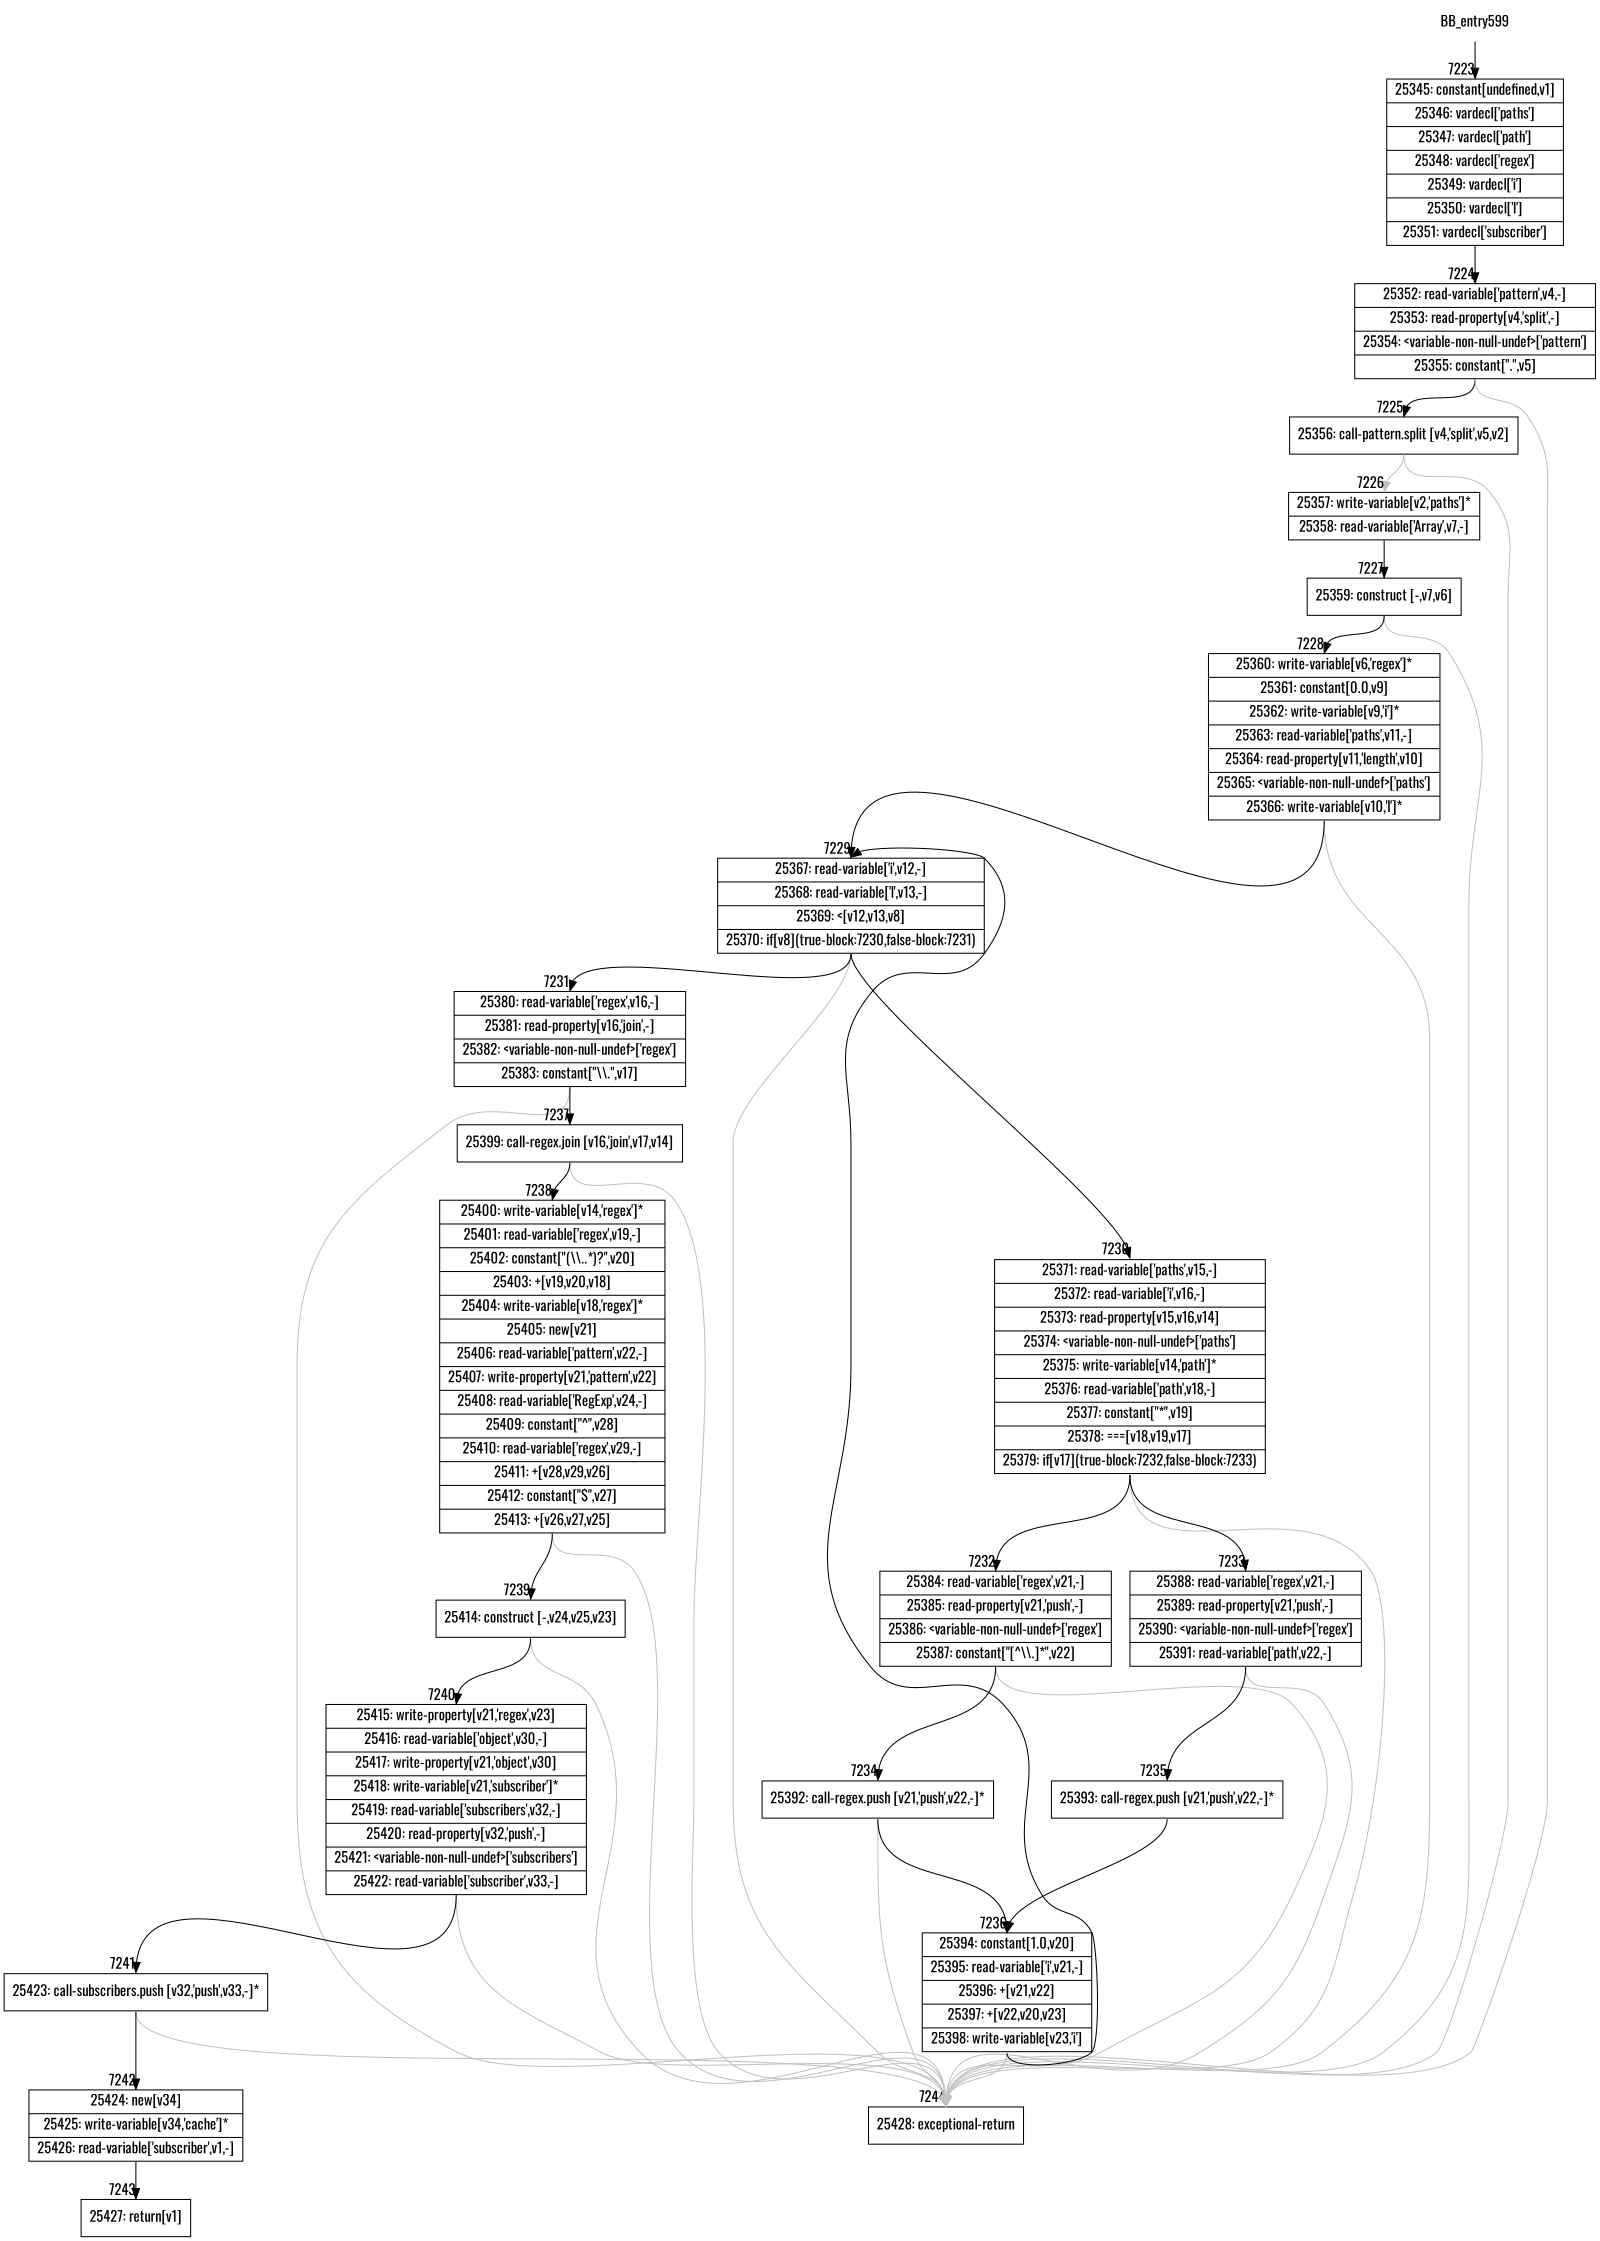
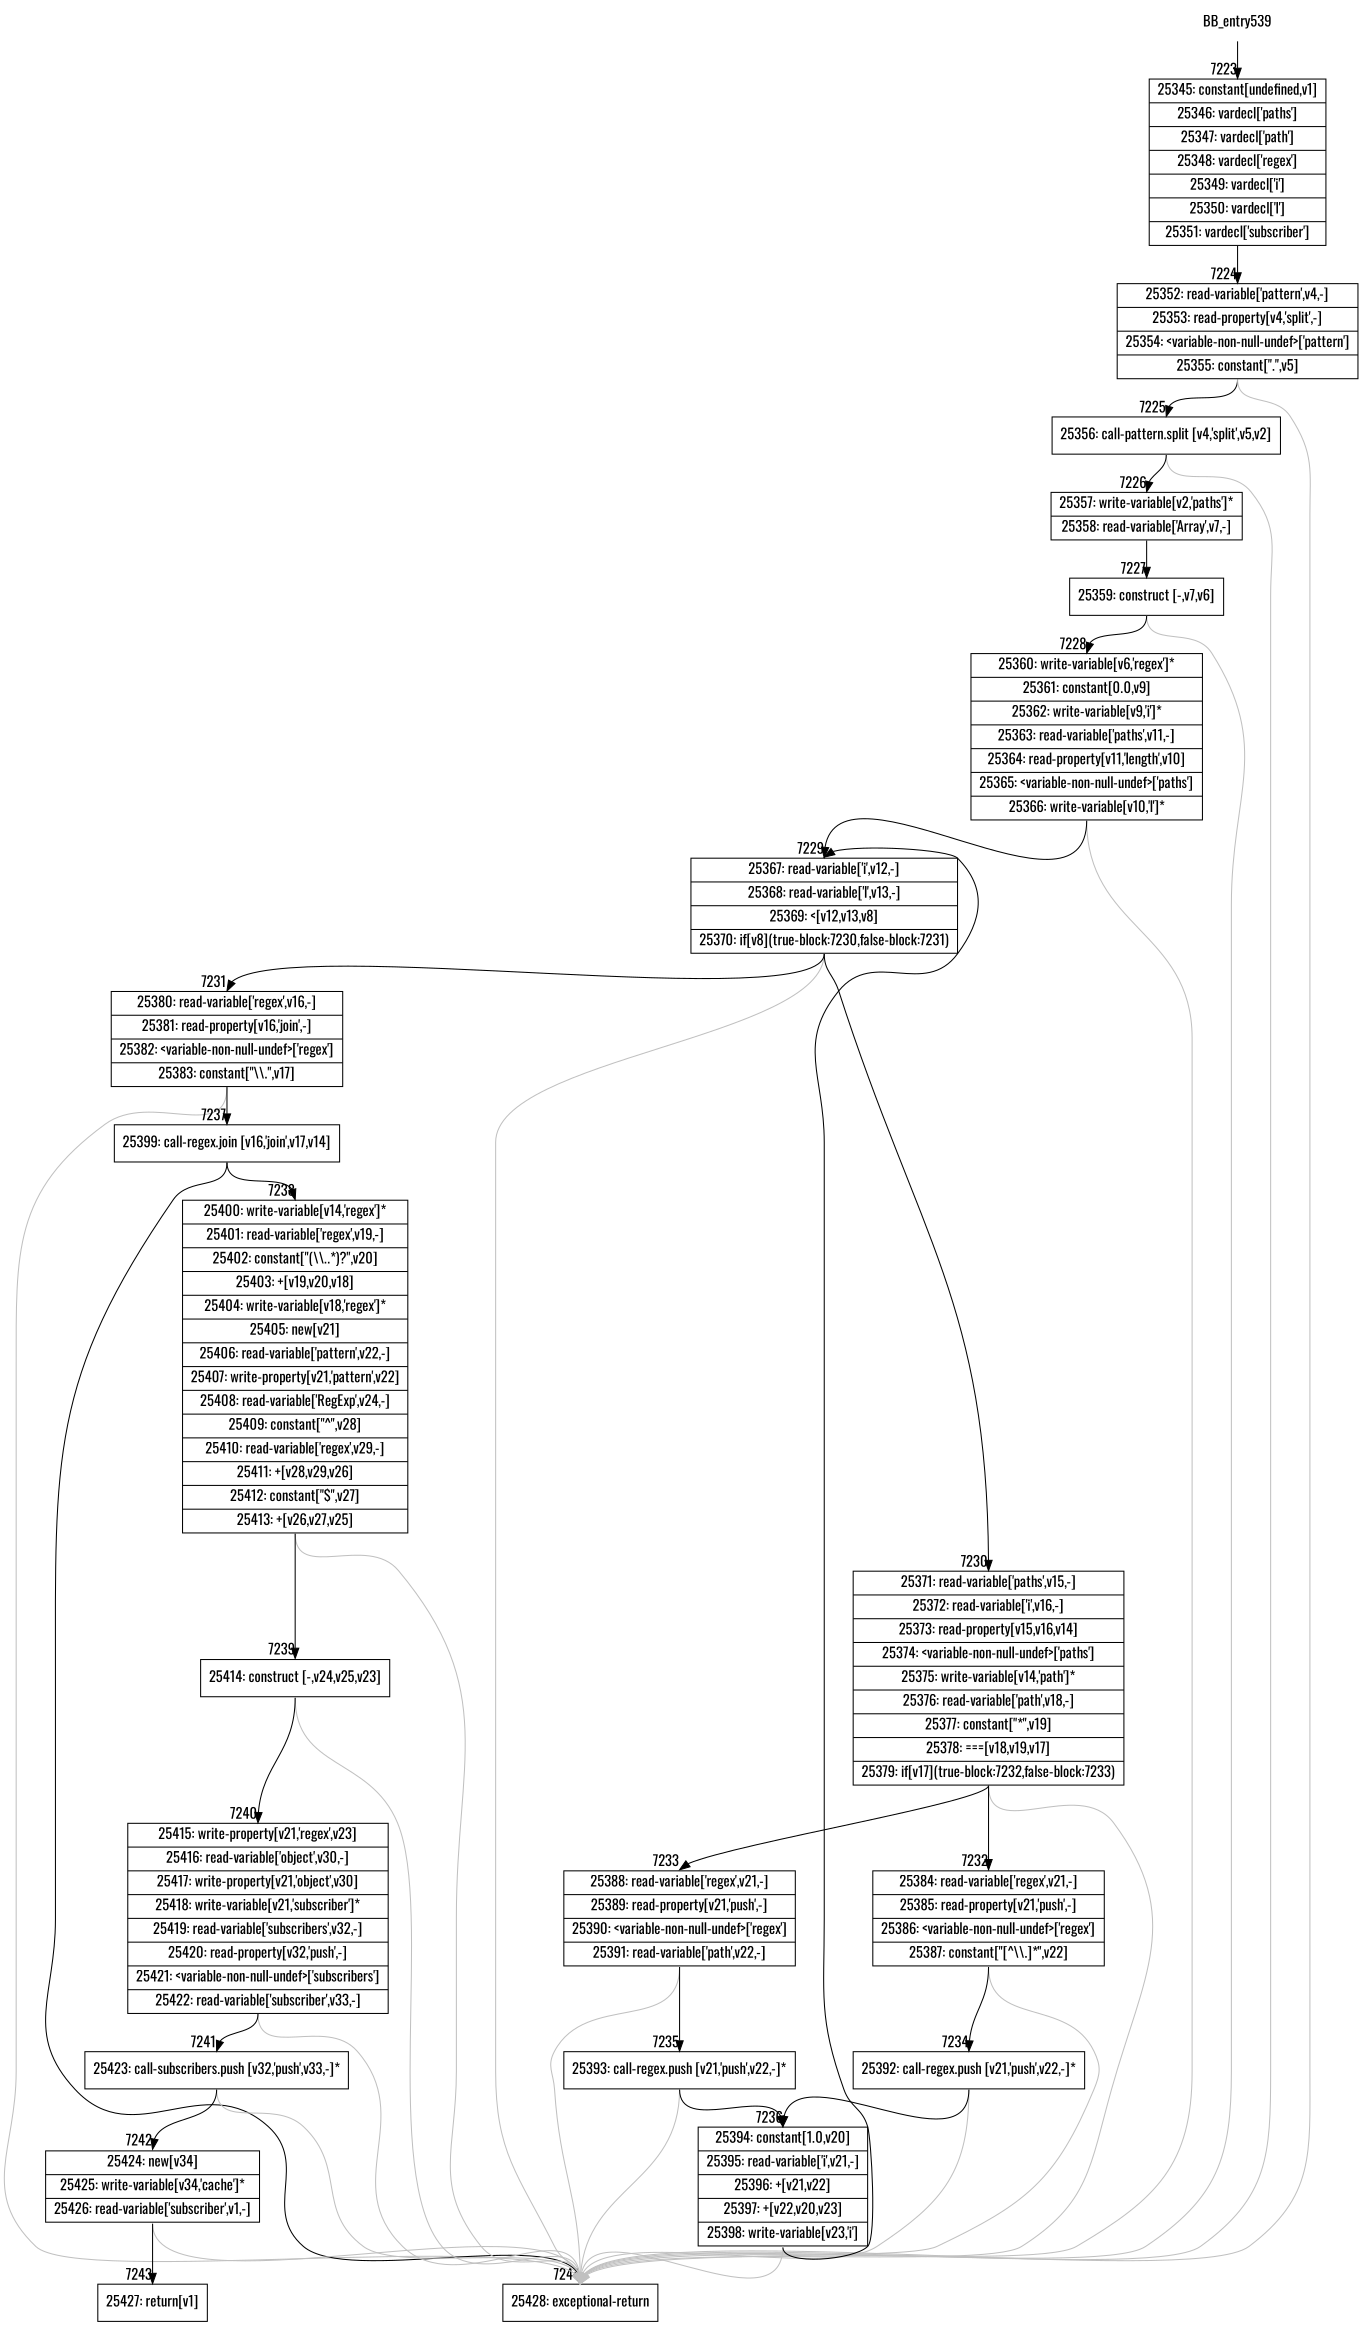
node "BB_entry599": label "BB_entry599" -> "BB_entry539"
edge "25356: call-pattern.split [v4,'split',v5,v2]" -> "25357: write-variable[v2,'paths']*": color gray -> black
edge "25399: call-regex.join [v16,'join',v17,v14]" -> "25428: exceptional-return": color gray -> black
edge "25393: call-regex.push [v21,'push',v22,-]*" -> "25428: exceptional-return": added
edge "25424: new[v34]" -> "25428: exceptional-return": added
